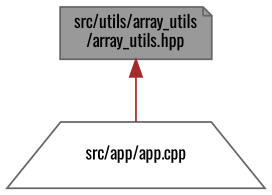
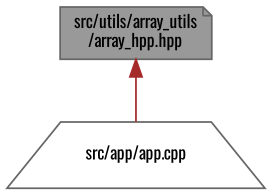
node "src/utils/array_utils /array_utils.hpp": label "src/utils/array_utils /array_utils.hpp" -> "src/utils/array_utils /array_hpp.hpp"
